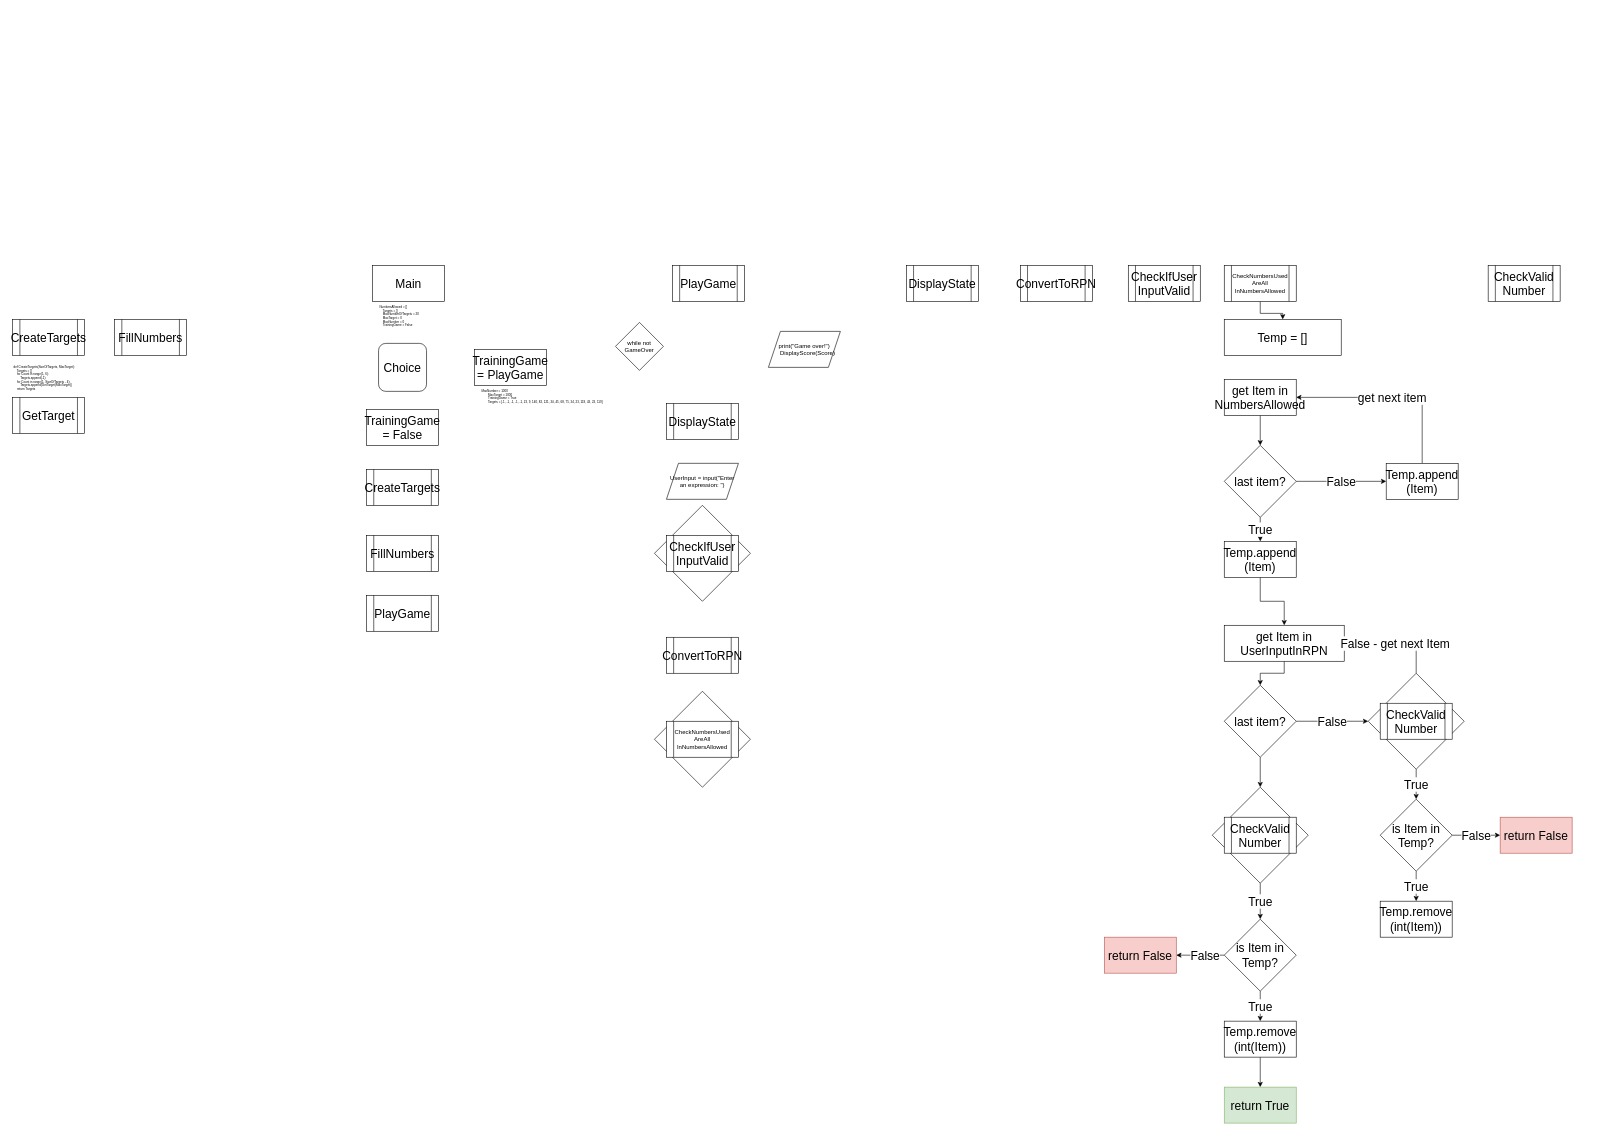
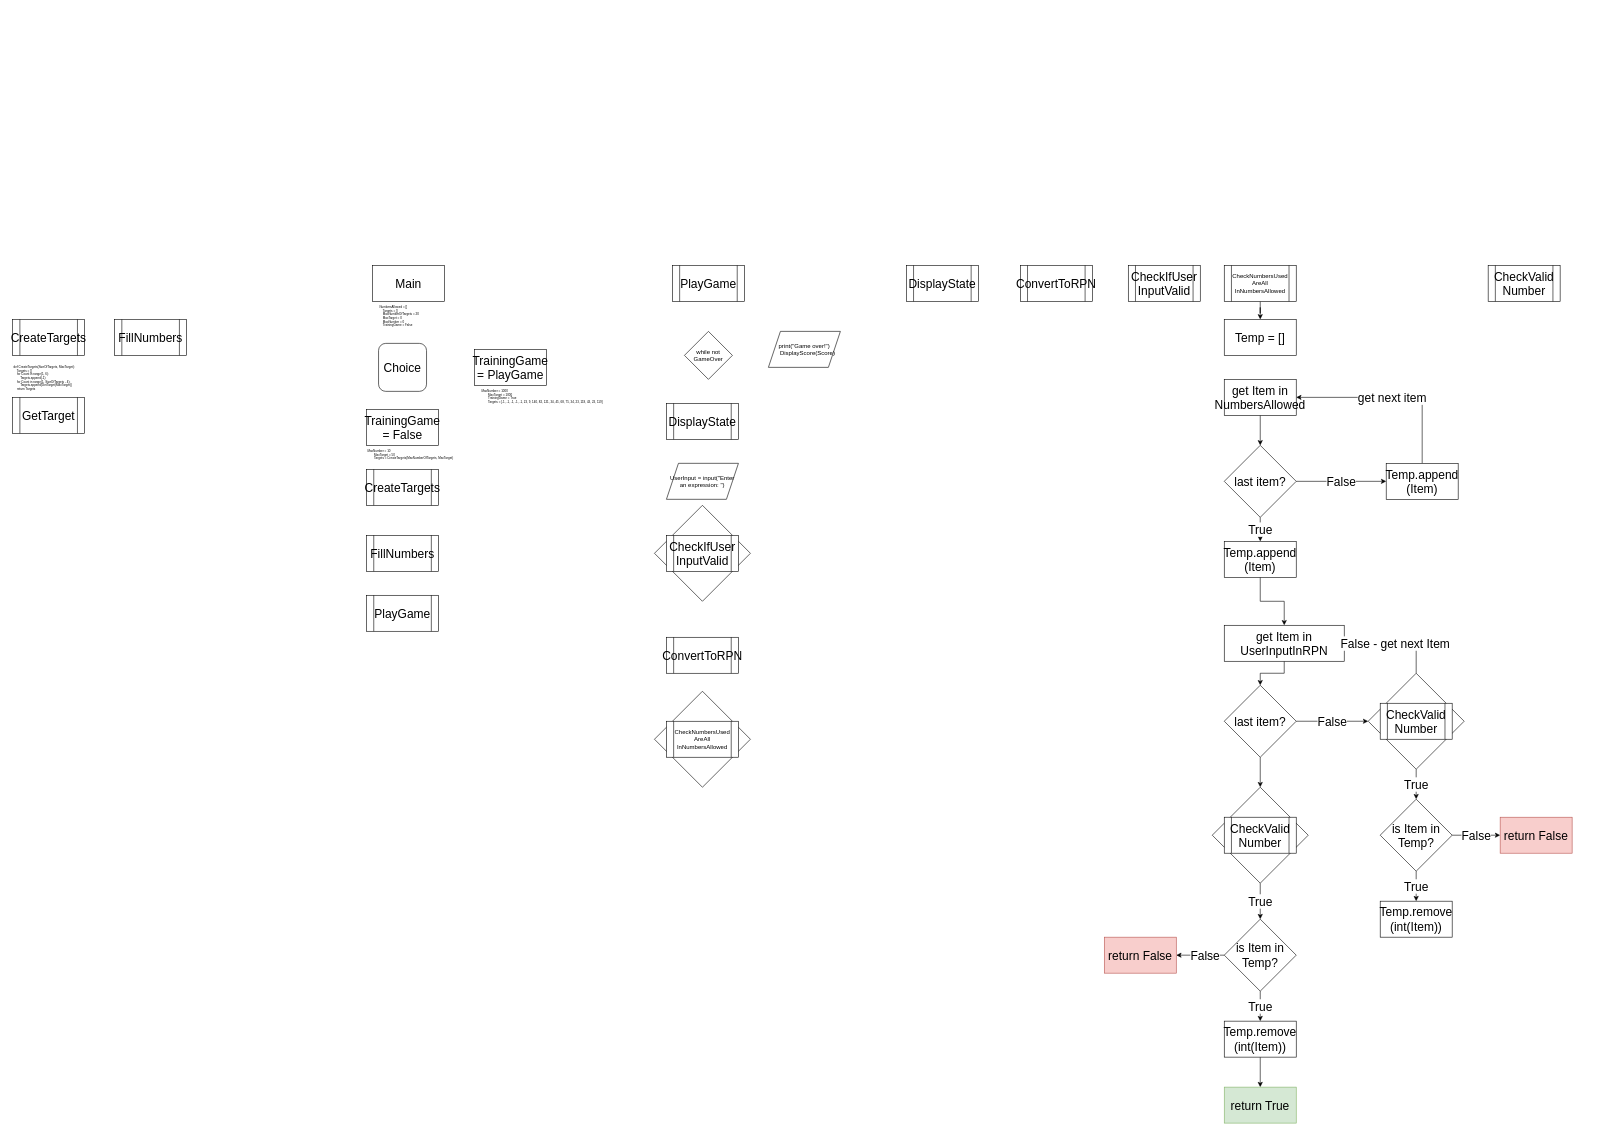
node "Temp = []": size 117x36 -> 72x36
node "while not GameOver": moved (639, 347) -> (708, 356)
node "MaxNumber = 10 MaxTarget = 50 Targets = CreateTargets(MaxNumberOfTargets, MaxTarget)": added
